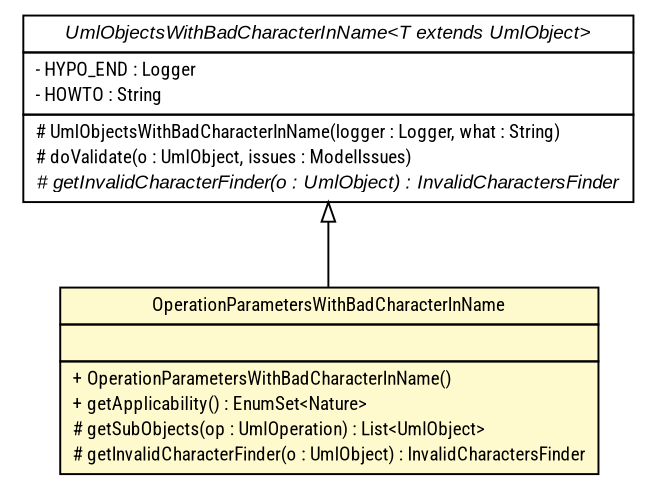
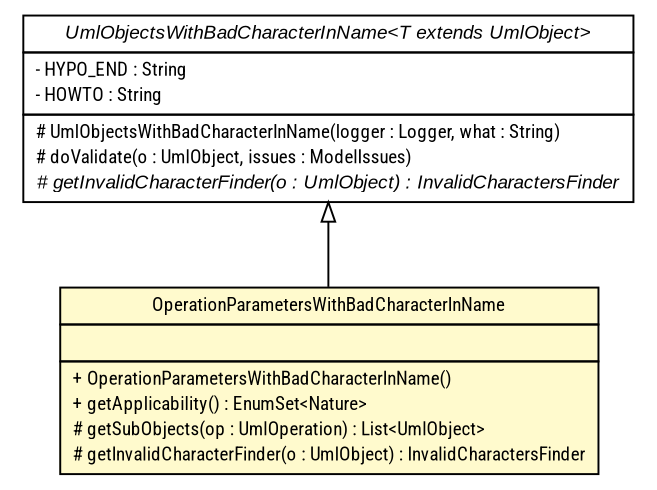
node "UmlObjectsWithBadCharacterInName<T extends UmlObject>": text "- HYPO_END : Logger" -> "- HYPO_END : String"
